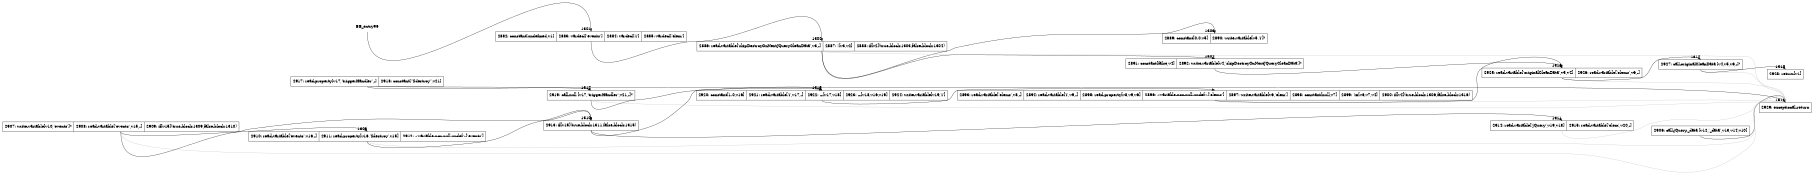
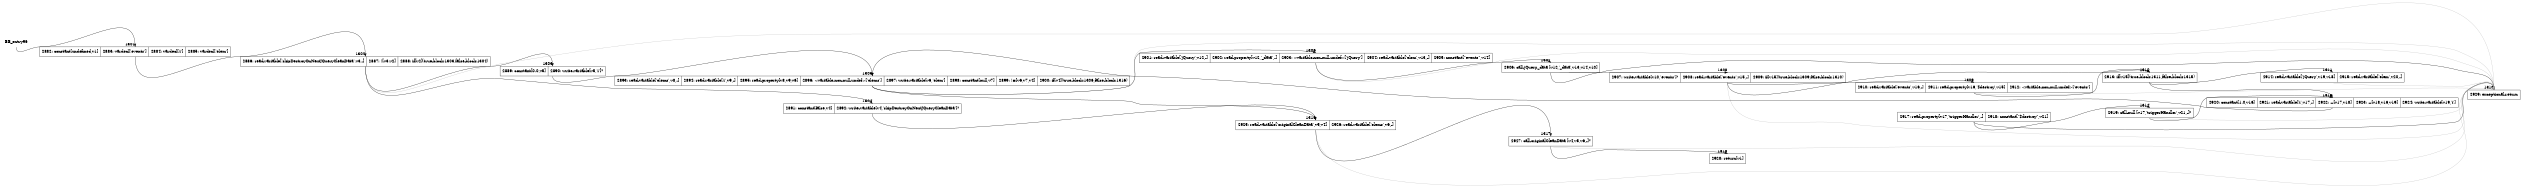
node "2901: read-variable['jQuery',v12,-]": added
edge "2889: constant[0.0,v5]" -> "2893: read-variable['elems',v8,-]": added
edge "2906: call-jQuery._data [v12,'_data',v13,v14,v10]" -> "2907: write-variable[v10,'events']*": added
